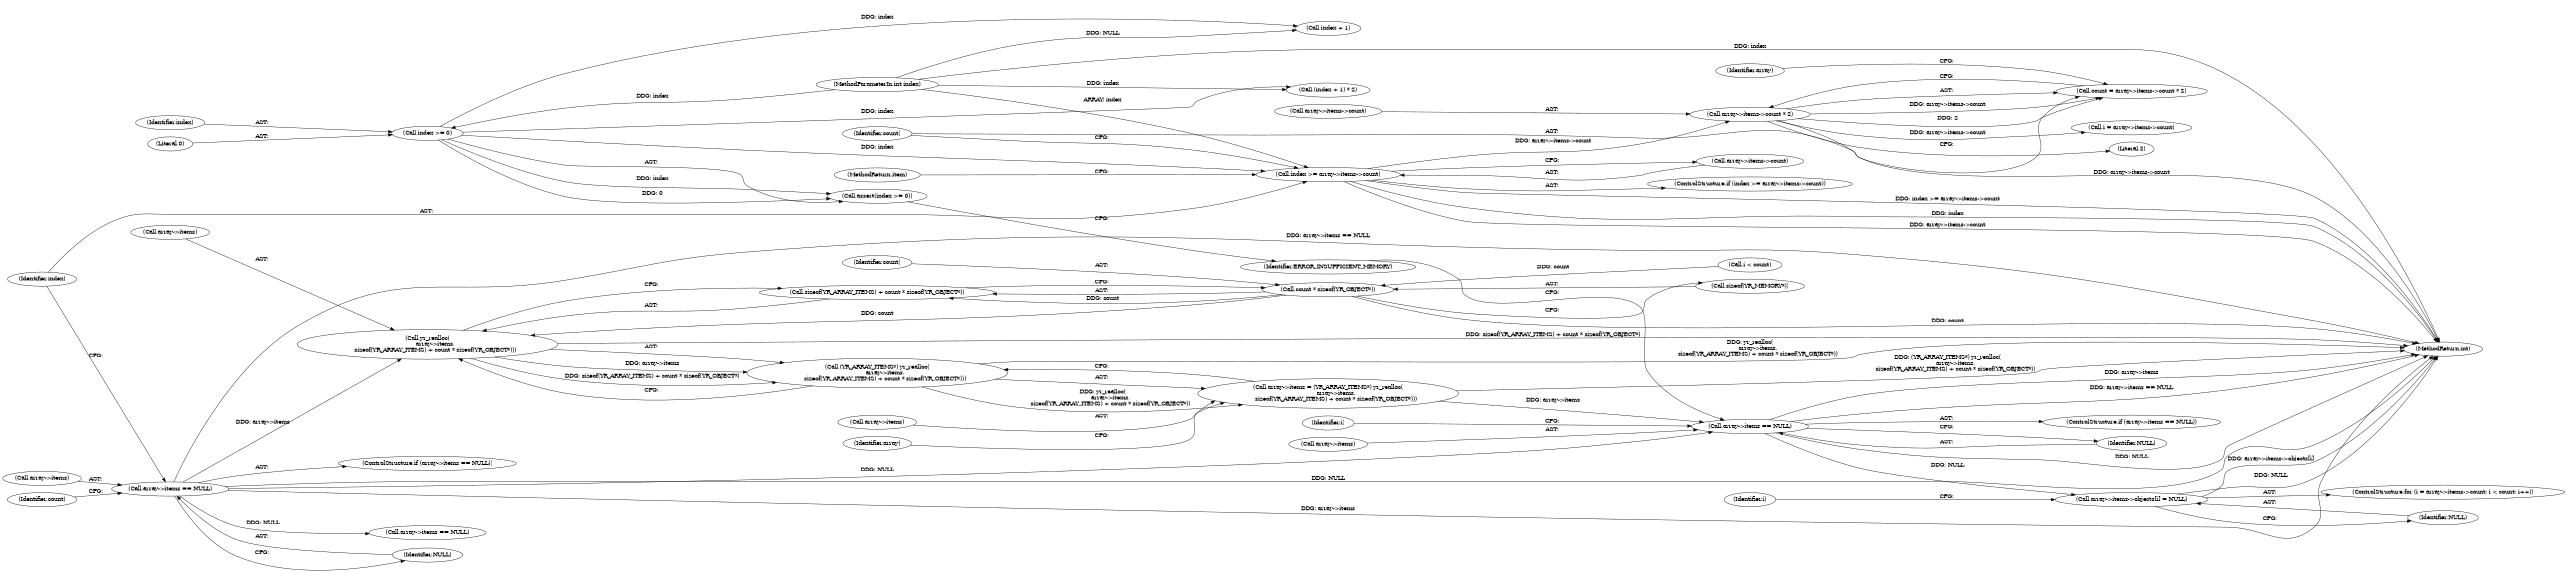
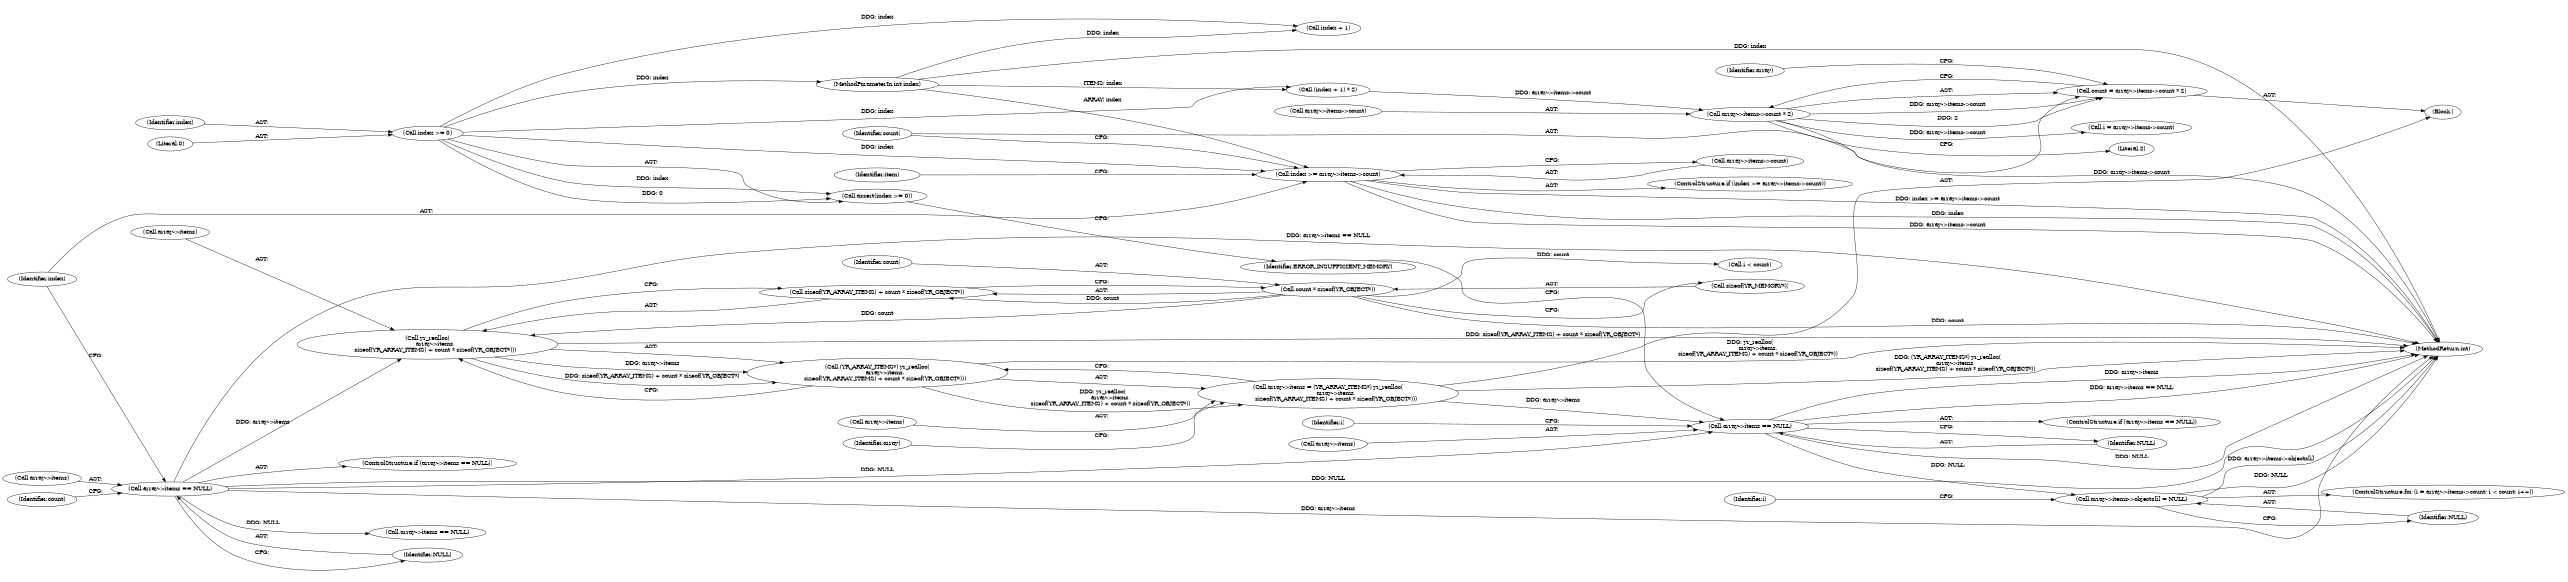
edge "(MethodParameterIn,int index)" -> "(Call,index + 1)": label "DDG: NULL" -> "DDG: index"
edge "(MethodParameterIn,int index)" -> "(Call,(index + 1) * 2)": label "DDG: index" -> "ITEMS: index"
edge "(MethodParameterIn,int index)" -> "(Call,index >= 0)": reversed
node "(Block,)": added
edge "(Call,index >= array->items->count)" -> "(Call,array->items->count * 2)": now "(Call,(index + 1) * 2)" -> "(Call,array->items->count * 2)"
node "(MethodReturn,item)": label "(MethodReturn,item)" -> "(Identifier,item)"
edge "(Call,i < count)" -> "(Call,count * sizeof(YR_OBJECT*))": reversed
